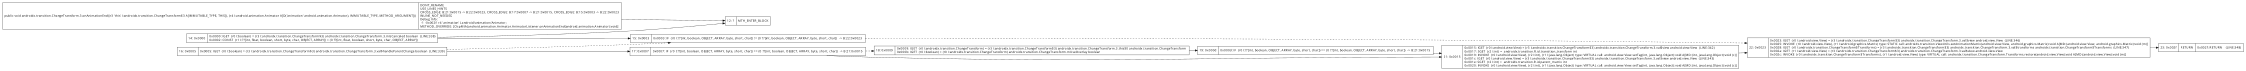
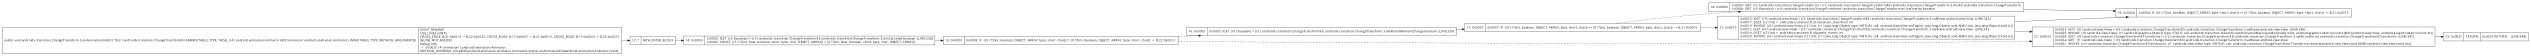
edge "14: 0x0000" -> "12: ?": reversed
edge "16: 0x0005" -> "15: 0x0003": reversed
edge "19: 0x000d" -> "21: 0x0015": reversed
